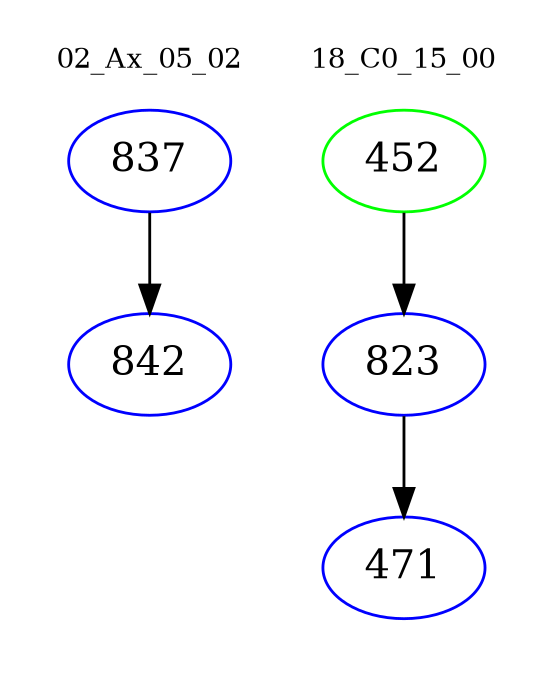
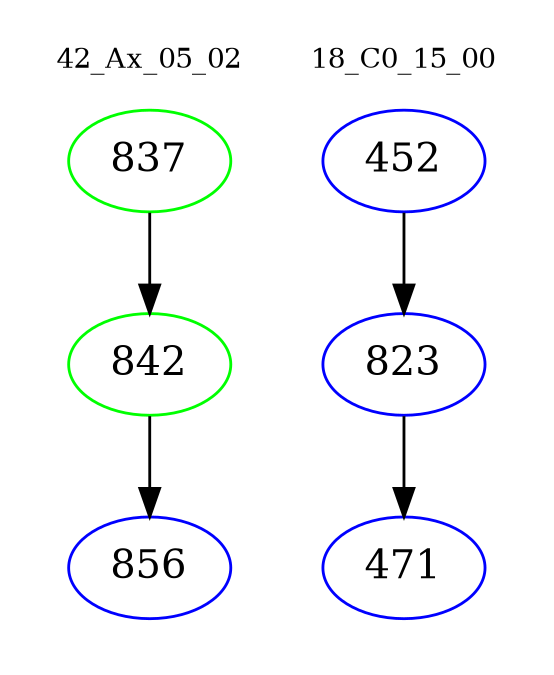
cluster "02_Ax_05_02": label "02_Ax_05_02" -> "42_Ax_05_02"
node "837": color blue -> green
node "452": color green -> blue
node "842": color blue -> green
node "856": added
